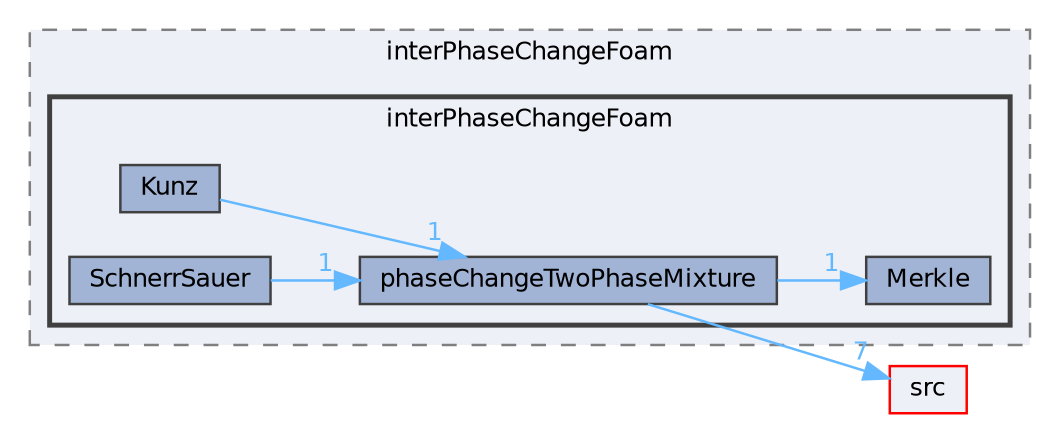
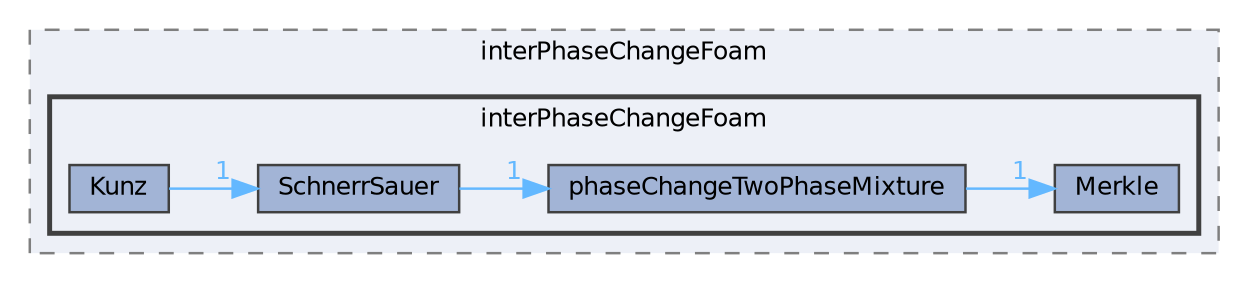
edge "Kunz" -> "phaseChangeTwoPhaseMixture": now "Kunz" -> "SchnerrSauer"
node "src": removed
